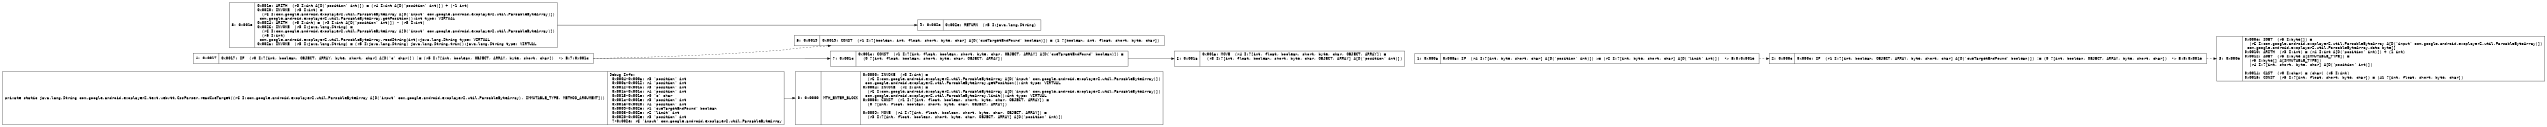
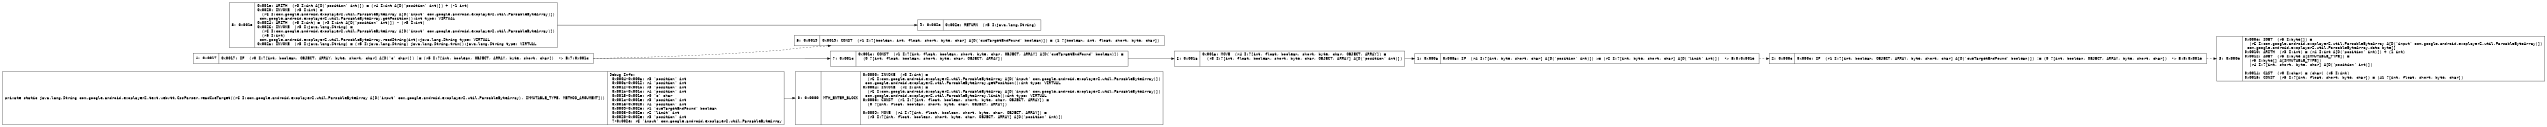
edge "6: 0x001a" -> "1: 0x000a": added
